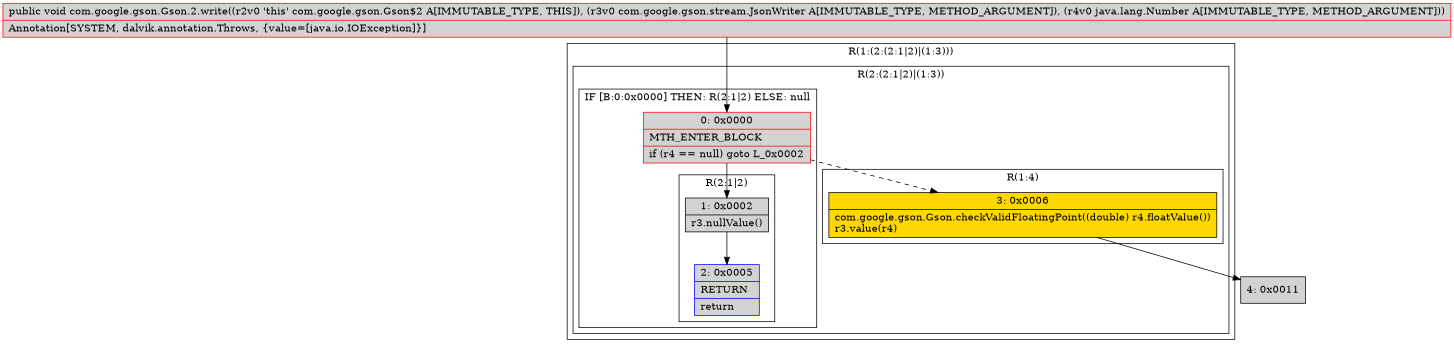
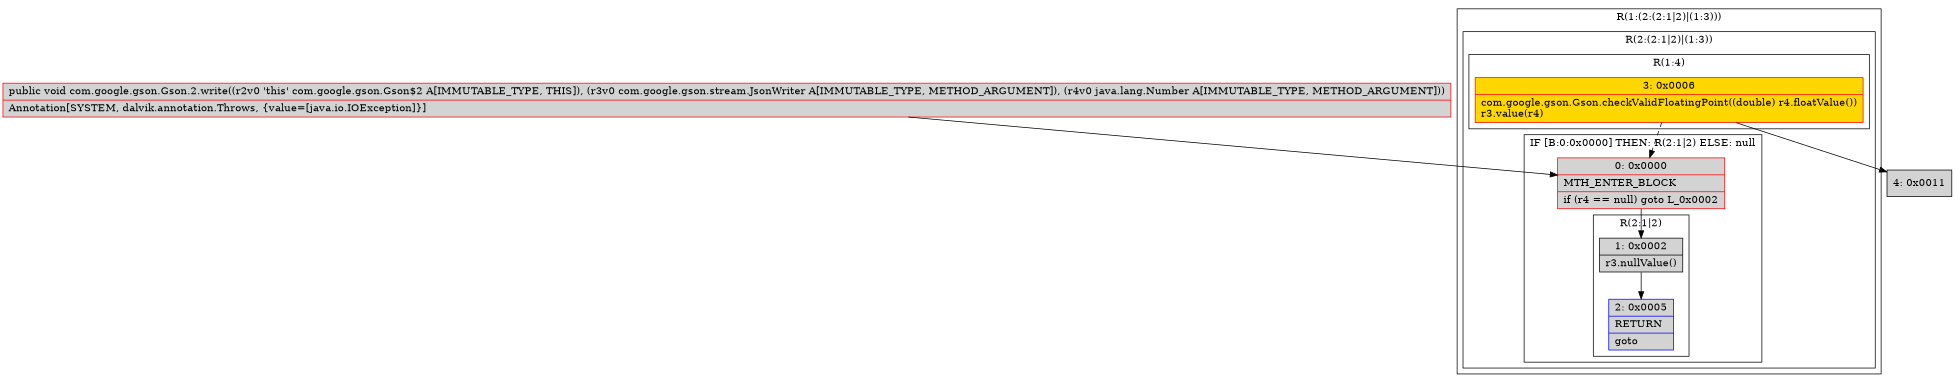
edge "0: 0x0000" -> "3: 0x0006": reversed
node "3: 0x0006": color black -> red
node "2: 0x0005": text "return" -> "goto"
